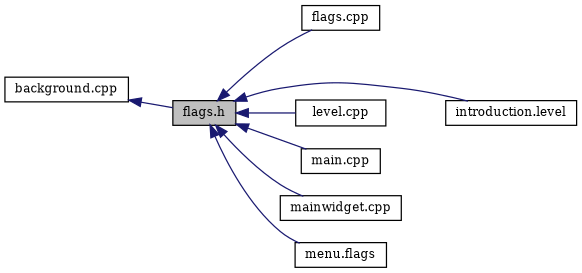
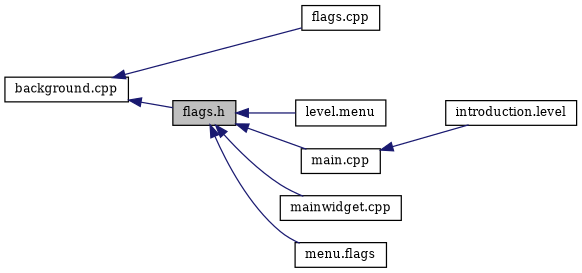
edge "flags.cpp" -> "flags.h": now "flags.cpp" -> "background.cpp"
edge "introduction.level" -> "flags.h": now "introduction.level" -> "main.cpp"
node "level.cpp": label "level.cpp" -> "level.menu"
